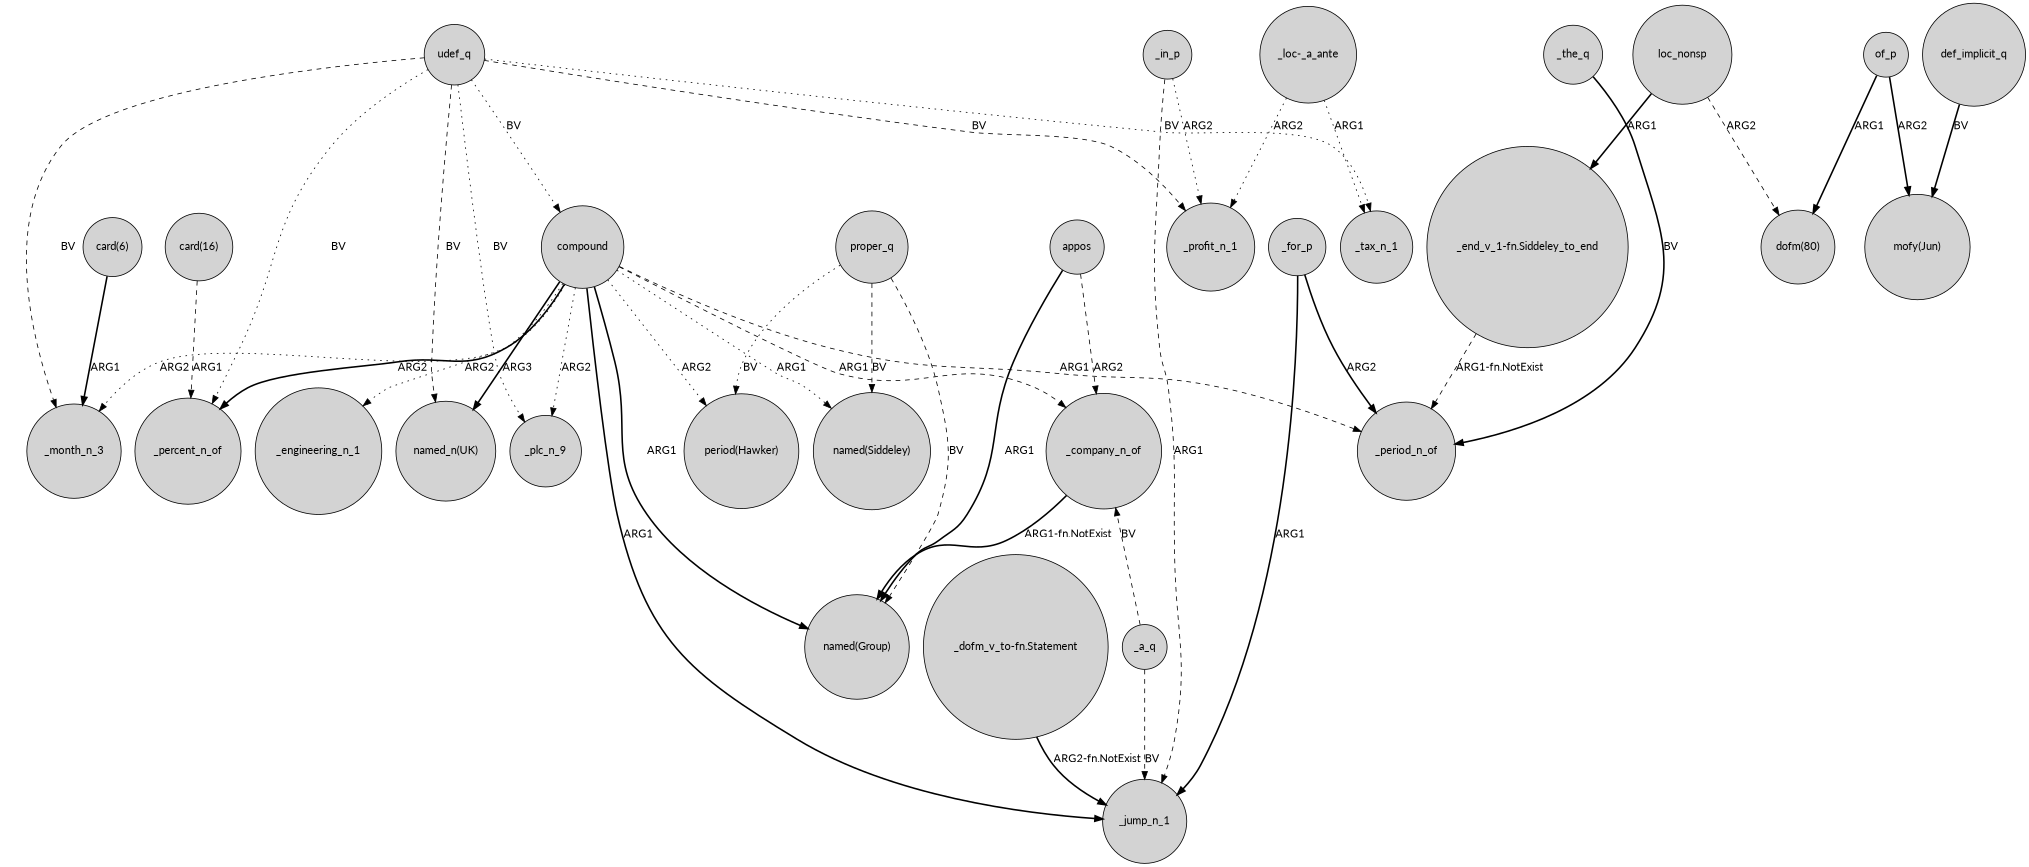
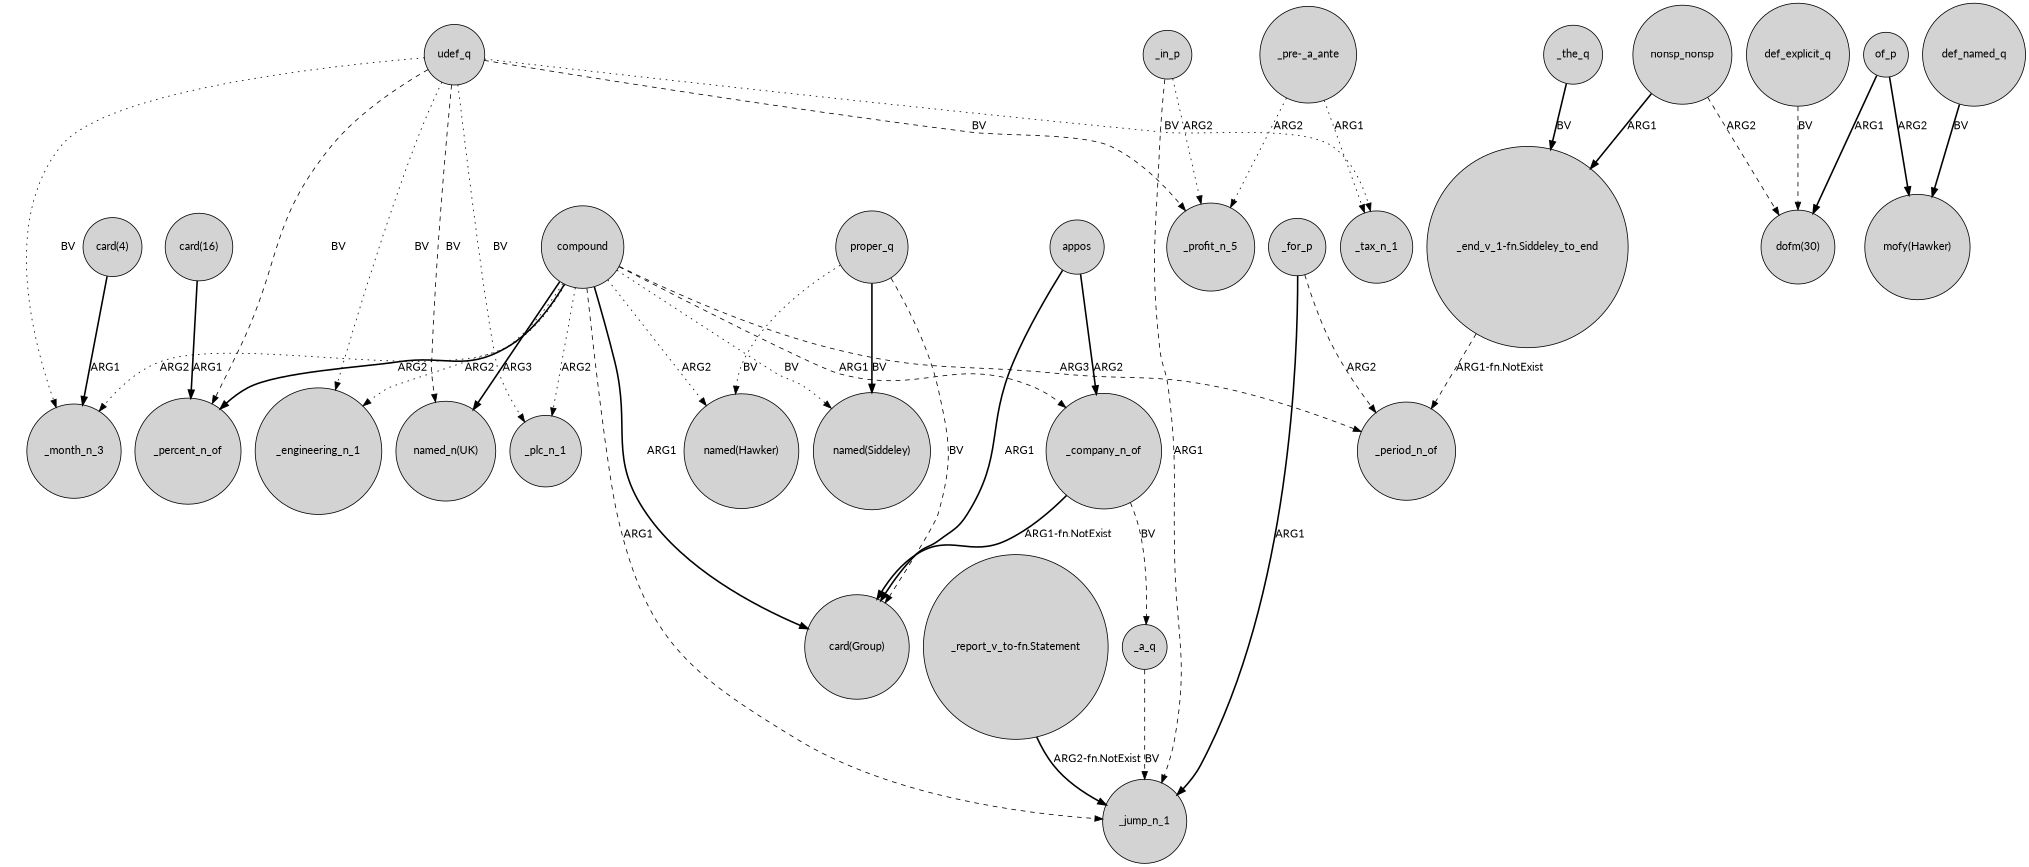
node "_loc-_a_ante": label "_loc-_a_ante" -> "_pre-_a_ante"
node "loc_nonsp": label "loc_nonsp" -> "nonsp_nonsp"
node "def_explicit_q": added
node "def_implicit_q": label "def_implicit_q" -> "def_named_q"
edge "udef_q" -> "_month_n_3": style dashed -> dotted
edge "udef_q" -> "compound": now "udef_q" -> "_engineering_n_1"
edge "udef_q" -> "_percent_n_of": style dotted -> dashed
node "card(6)": label "card(6)" -> "card(4)"
node "_profit_n_1": label "_profit_n_1" -> "_profit_n_5"
node "dofm(80)": label "dofm(80)" -> "dofm(30)"
node "mofy(Jun)": label "mofy(Jun)" -> "mofy(Hawker)"
edge "_the_q" -> "_period_n_of": now "_the_q" -> "_end_v_1-fn.Siddeley_to_end"
edge "appos" -> "_company_n_of": style dashed -> bold
edge "proper_q" -> "named(Siddeley)": style dashed -> bold
edge "card(16)" -> "_percent_n_of": style dashed -> bold
edge "_for_p" -> "_period_n_of": style bold -> dashed
edge "compound" -> "named(Siddeley)": label "ARG1" -> "BV"
edge "compound" -> "_period_n_of": label "ARG1" -> "ARG3"
node "_plc_n_9": label "_plc_n_9" -> "_plc_n_1"
node "period(Hawker)": label "period(Hawker)" -> "named(Hawker)"
edge "_a_q" -> "_company_n_of": reversed
node "named(Group)": label "named(Group)" -> "card(Group)"
node "_dofm_v_to-fn.Statement": label "_dofm_v_to-fn.Statement" -> "_report_v_to-fn.Statement"
edge "compound" -> "_jump_n_1": style bold -> dashed
